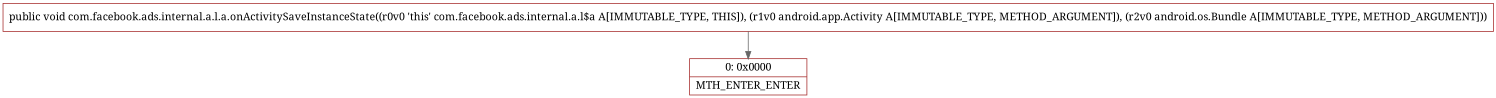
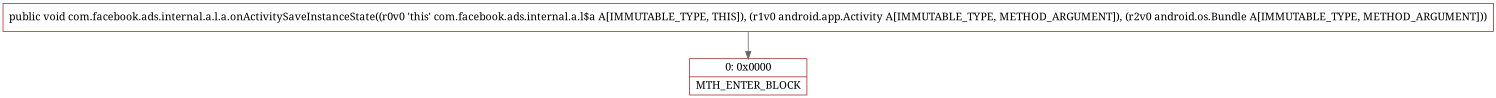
node "0: 0x0000": text "MTH_ENTER_ENTER" -> "MTH_ENTER_BLOCK"
